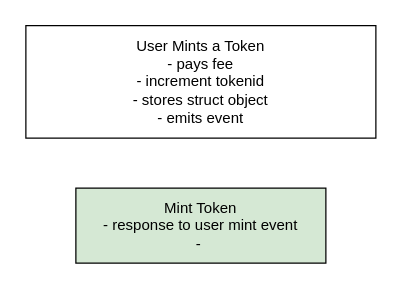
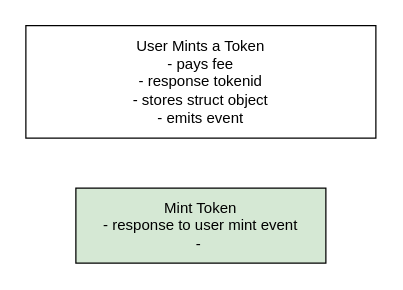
node "User Mints a Token - pays fee - increment tokenid - stores struct object - emits event": label "User Mints a Token - pays fee - increment tokenid - stores struct object - emits event" -> "User Mints a Token - pays fee - response tokenid - stores struct object - emits event"
